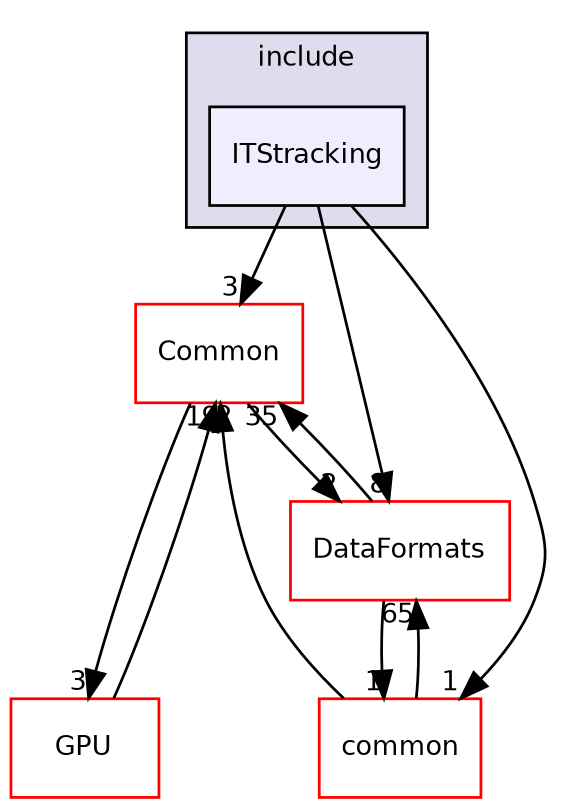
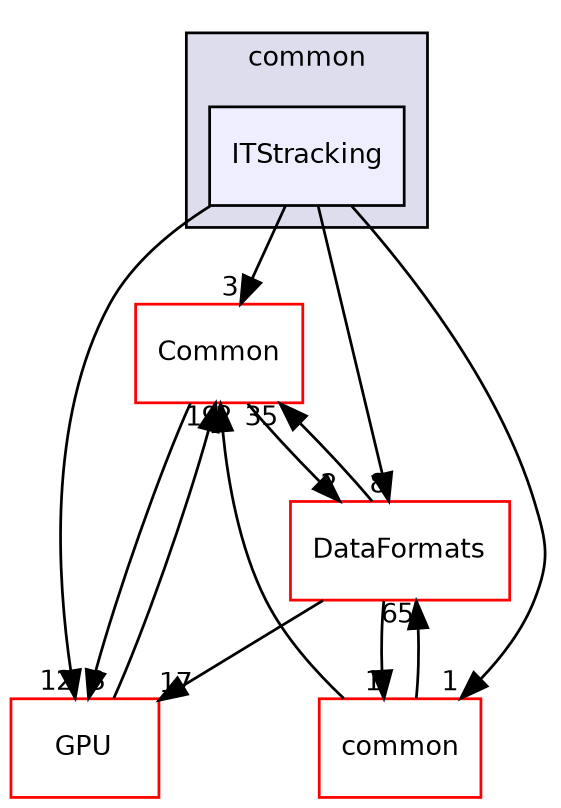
cluster "include": label "include" -> "common"
edge "ITStracking" -> "GPU": added
edge "DataFormats" -> "GPU": added
